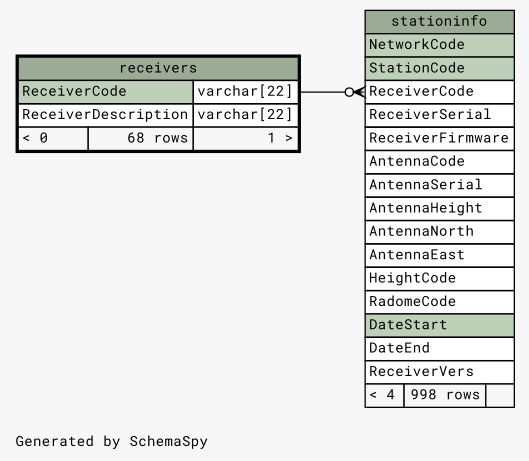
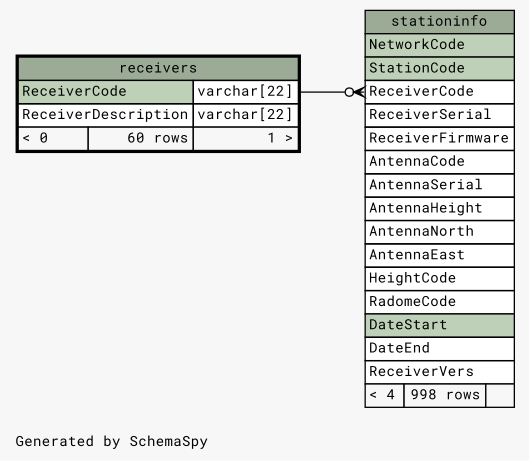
node "receivers": text "68 rows" -> "60 rows"
